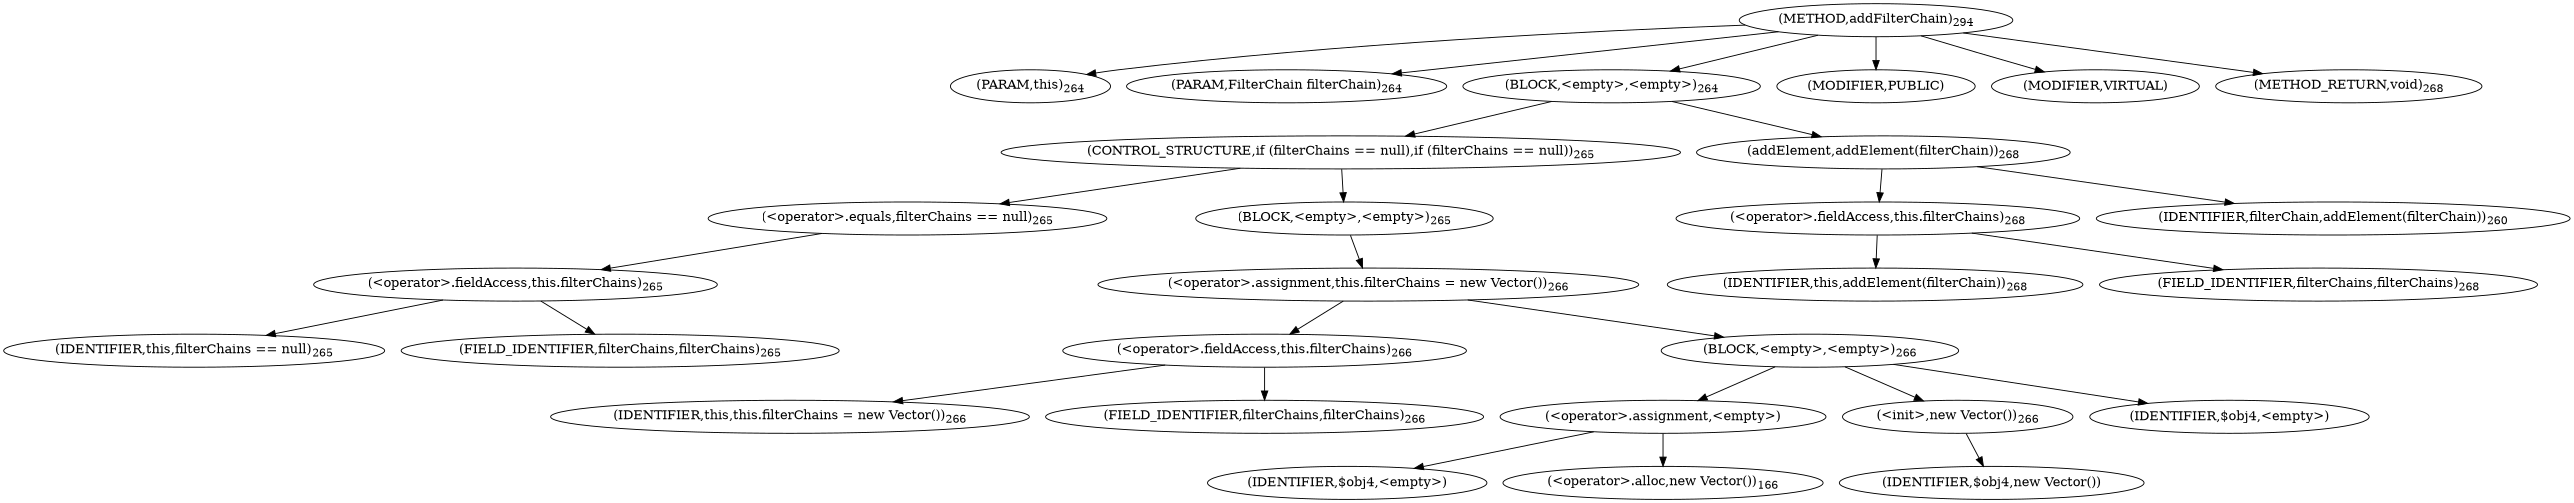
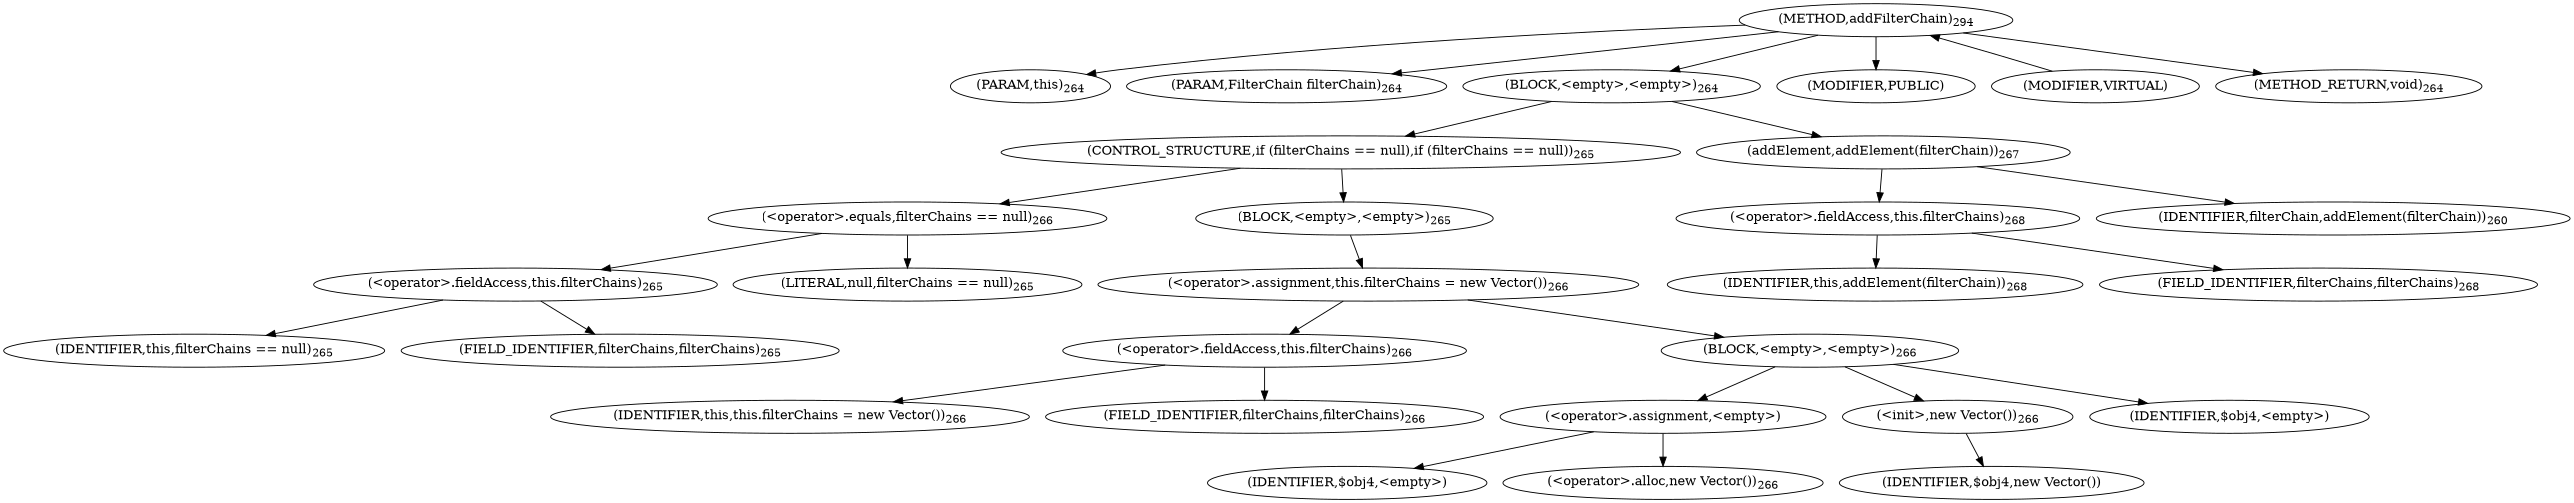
edge "(METHOD,addFilterChain)" -> "(MODIFIER,VIRTUAL)": reversed
node "(METHOD_RETURN,void)": text "268" -> "264"
node "(addElement,addElement(filterChain))": text "268" -> "267"
node "(<operator>.equals,filterChains == null)": text "265" -> "266"
node "(LITERAL,null,filterChains == null)": added
node "(<operator>.alloc,new Vector())": text "166" -> "266"
